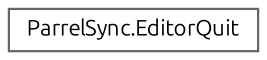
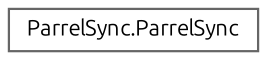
node "ParrelSync.EditorQuit": label "ParrelSync.EditorQuit" -> "ParrelSync.ParrelSync"
